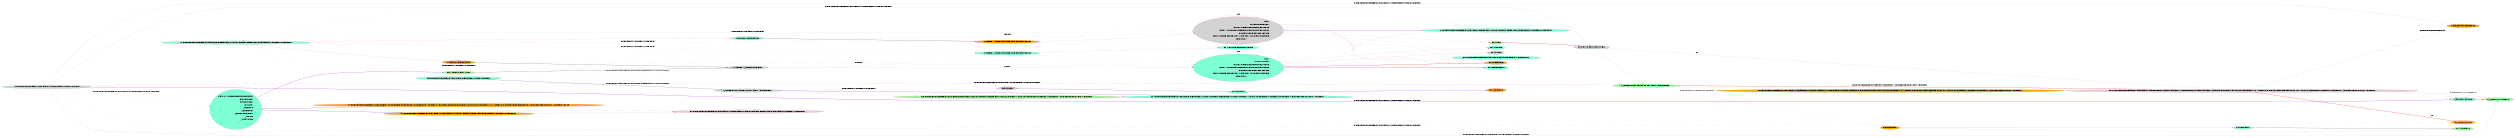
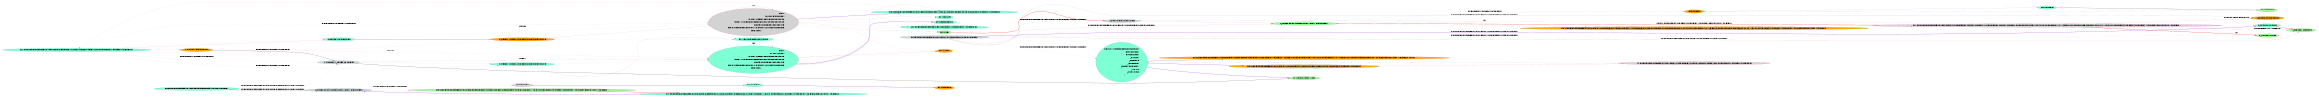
node "Entry Unk.AddDays": fillcolor lightgrey -> orange
node "Entry Unk.GetEnumerator": removed
edge "Entry System.Func<T, TResult>.Invoke(T)" -> "1: var tradableDays = _tradableDaysProvider(request)": reversed
node "0: _mapFileResolver = mapFileResolver": label "0: _mapFileResolver = mapFileResolver" -> "0: _configuration = mapFileResolver"
node "0: _isLiveMode = isLiveMode": fillcolor orange -> palegreen
